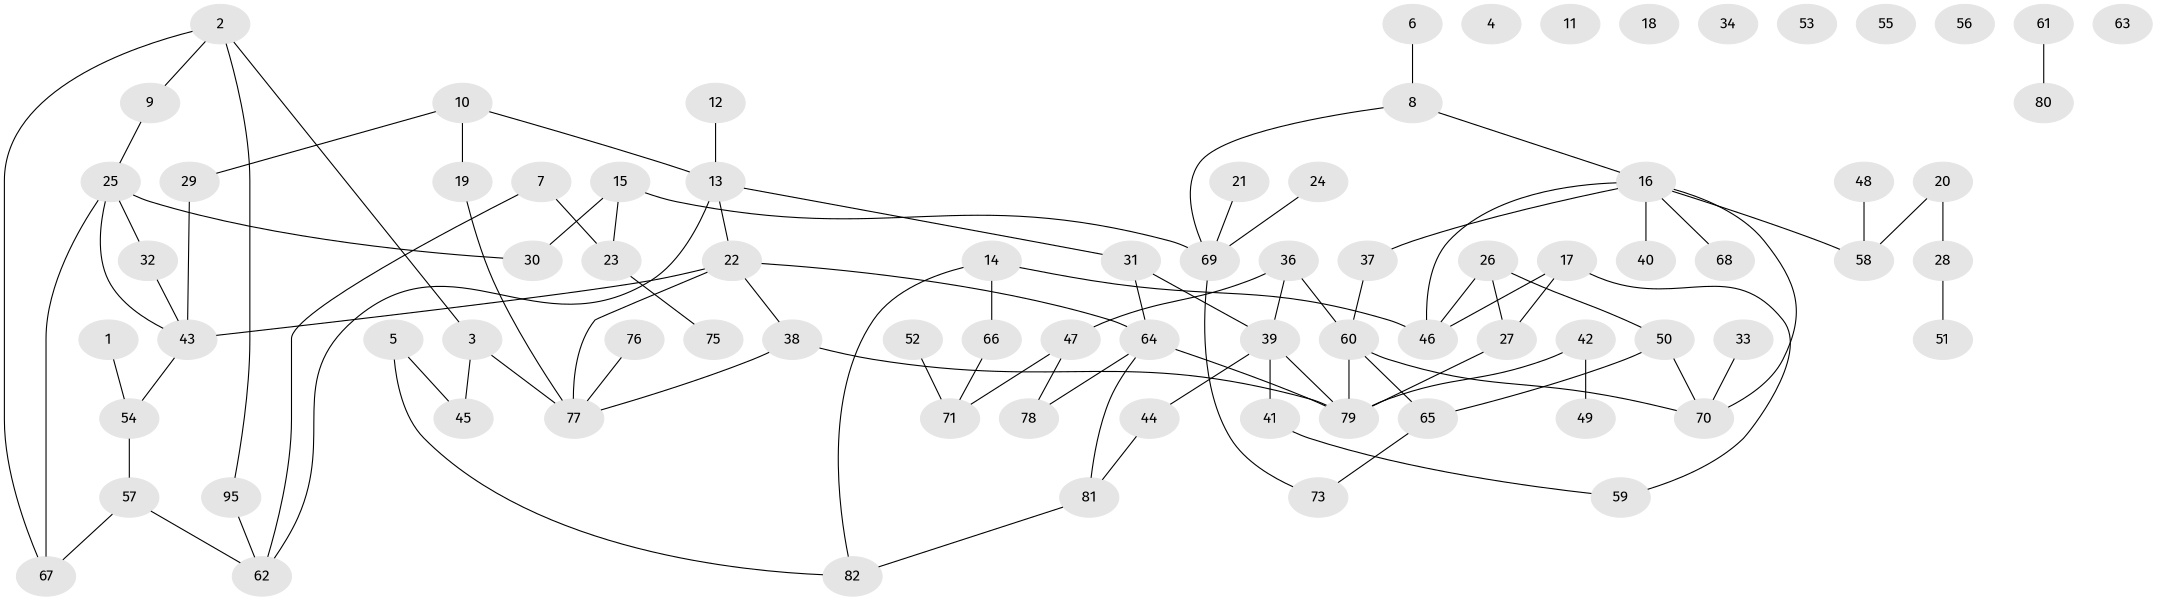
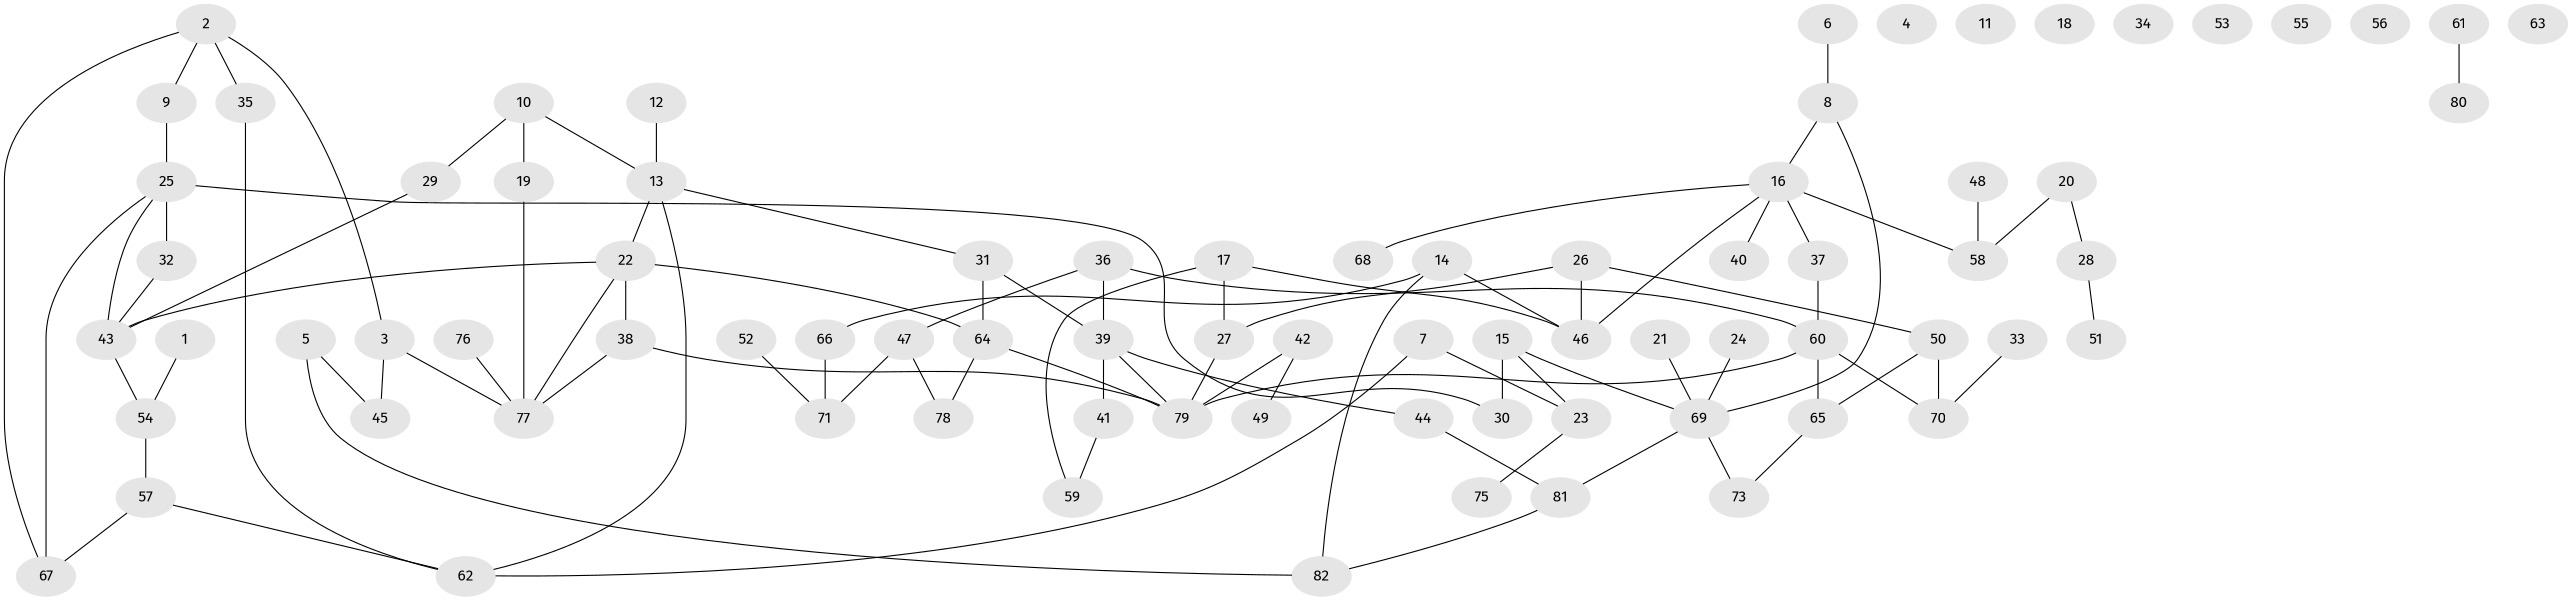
edge "16" -- "70": removed
edge "64" -- "81": now "69" -- "81"
node "95": label "95" -> "35"
